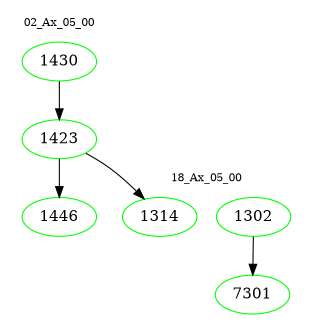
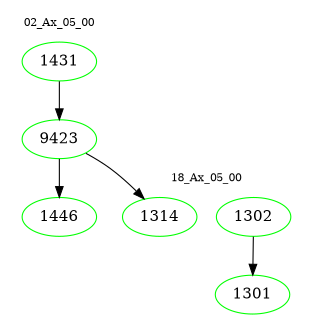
node "1430": label "1430" -> "1431"
node "1423": label "1423" -> "9423"
node "7301": label "7301" -> "1301"
